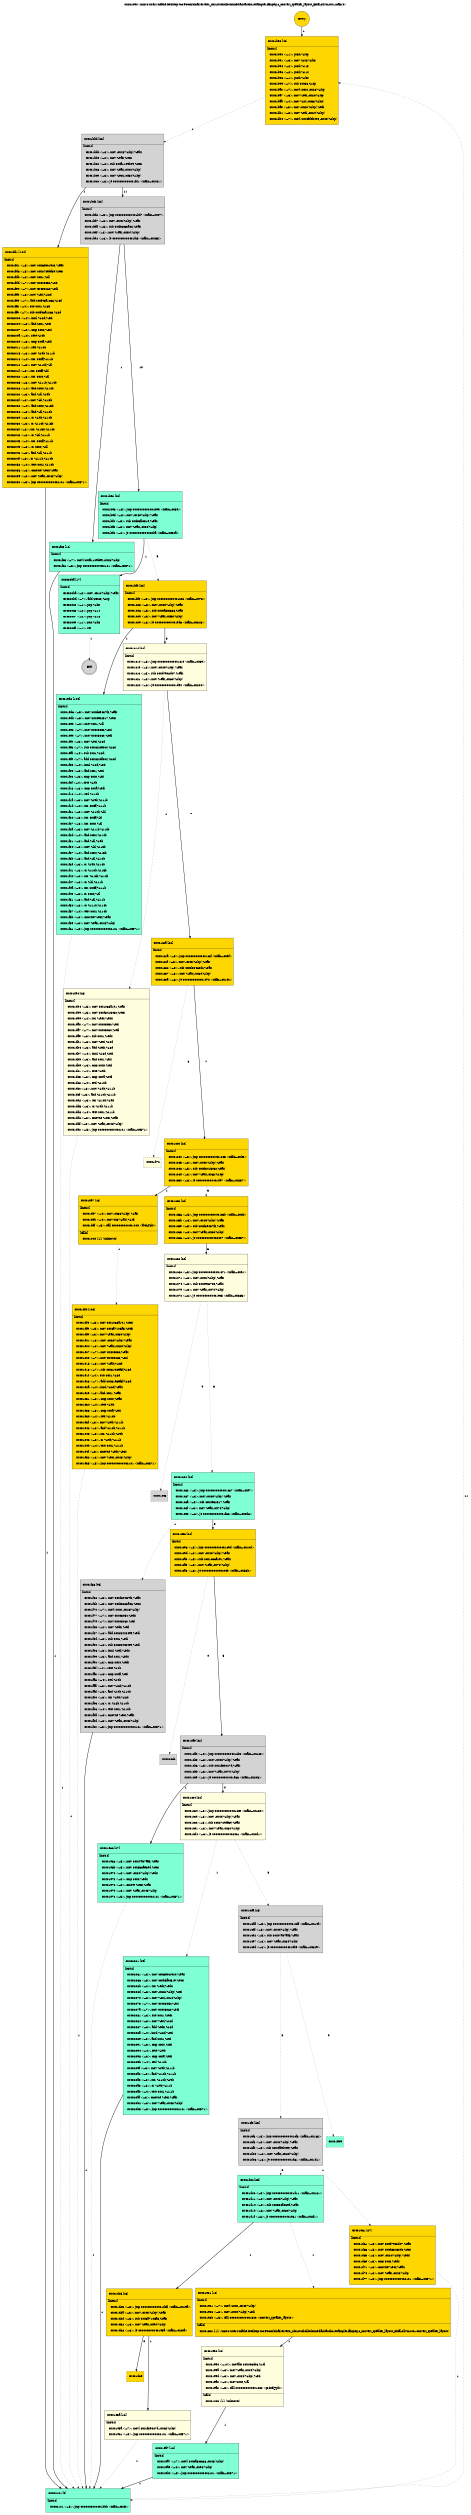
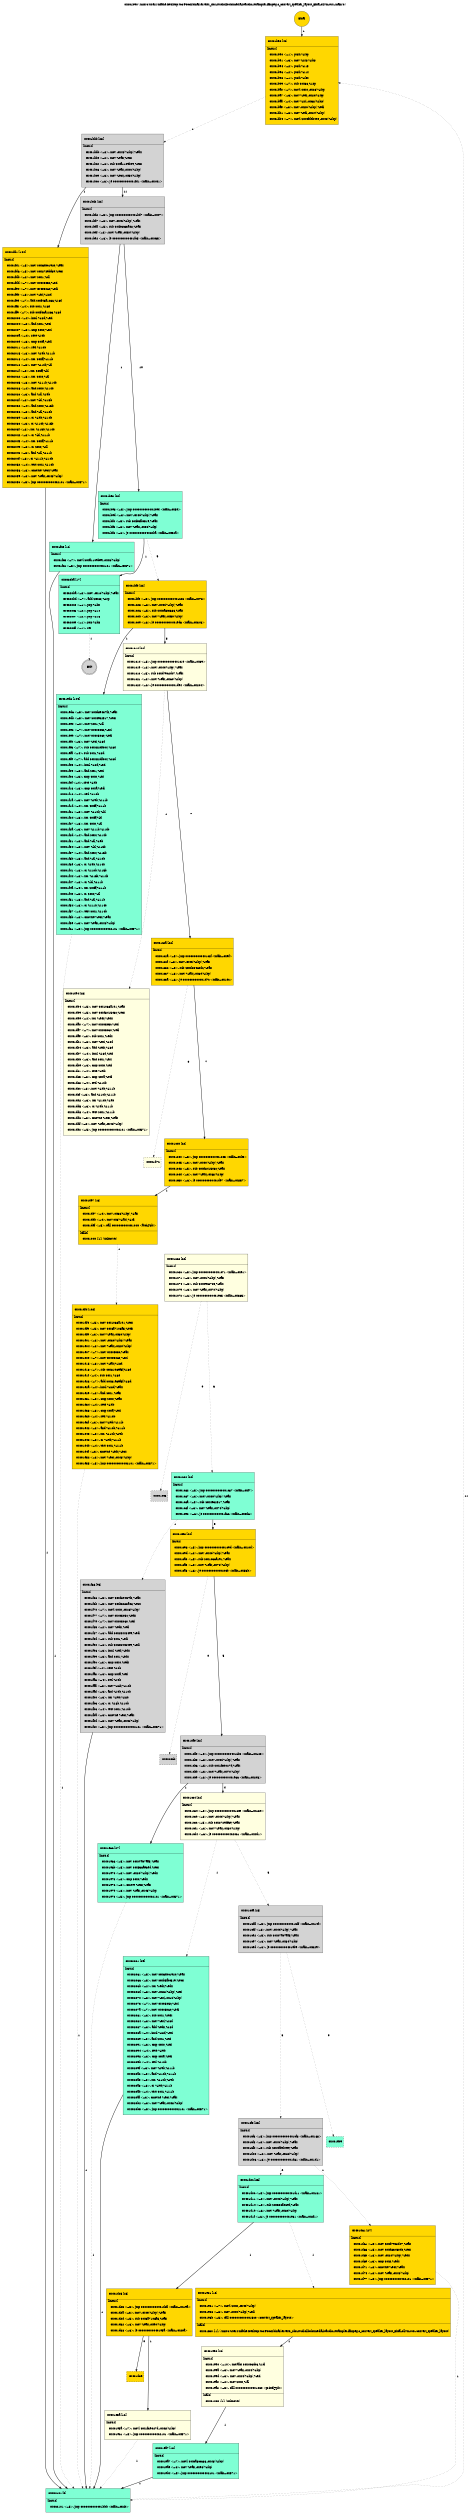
node "Entry": label "Entry" -> "Final"
node "0x401c56 [22]": removed
edge "0x401d94 [83]" -> "0x402101 [5]": removed, label "1"
